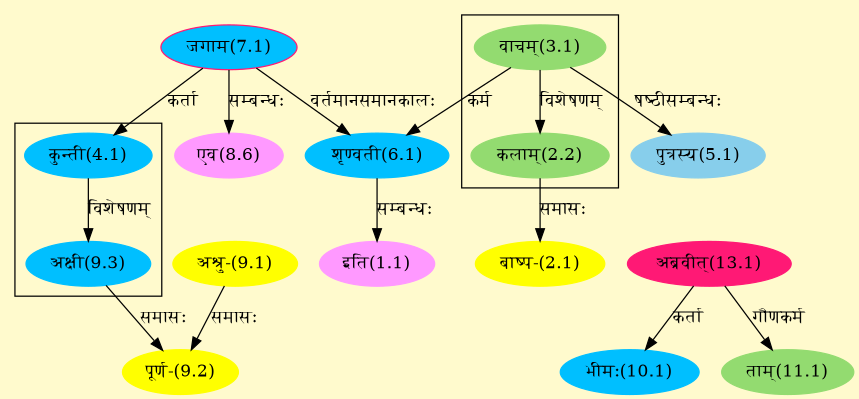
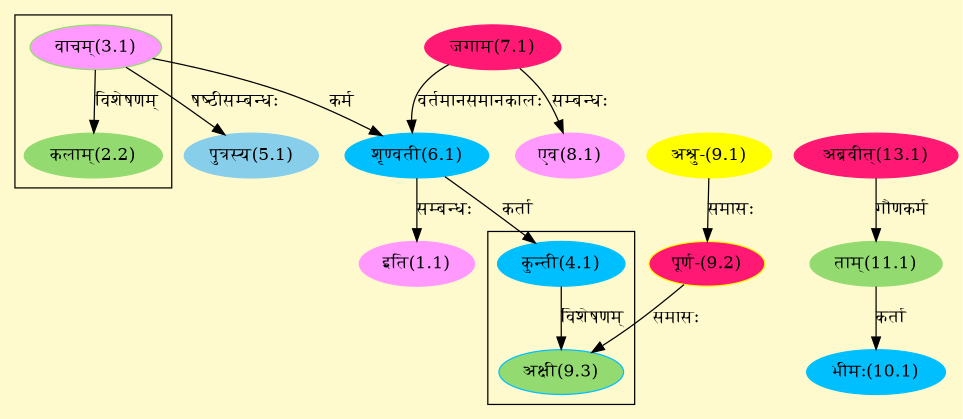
node "जगाम(7.1)": fillcolor #00bfff -> #ff1975
node "वाचम्(3.1)": fillcolor #93db70 -> #ff99ff
edge "जगाम(7.1)" -> "कुन्ती(4.1)": now "शृण्वती(6.1)" -> "कुन्ती(4.1)"
node "एव(8.6)": label "एव(8.6)" -> "एव(8.1)"
node "अक्षी(9.3)": fillcolor #00bfff -> #93db70
node "बाष्प-(2.1)": removed
edge "अक्षी(9.3)" -> "पूर्ण-(9.2)": reversed
edge "अब्रवीत्(13.1)" -> "भीमः(10.1)": now "ताम्(11.1)" -> "भीमः(10.1)"
node "पूर्ण-(9.2)": fillcolor #ffff00 -> #ff1975
